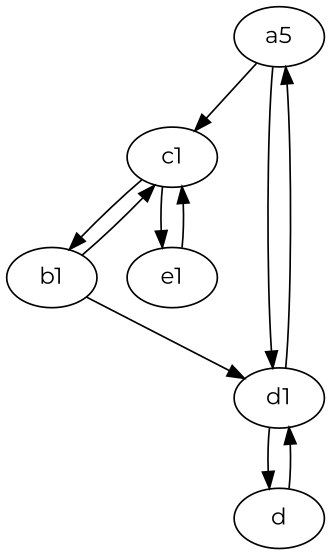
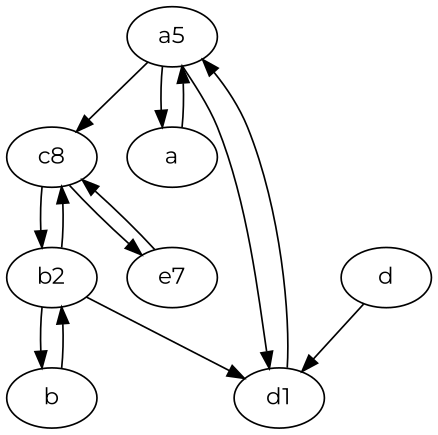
node "a": added
node "c1": label "c1" -> "c8"
node "b1": label "b1" -> "b2"
node "e1": label "e1" -> "e7"
node "b": added
edge "d1" -> "d": removed
